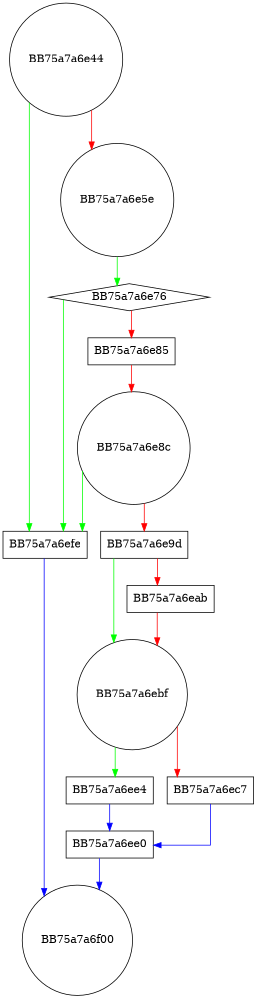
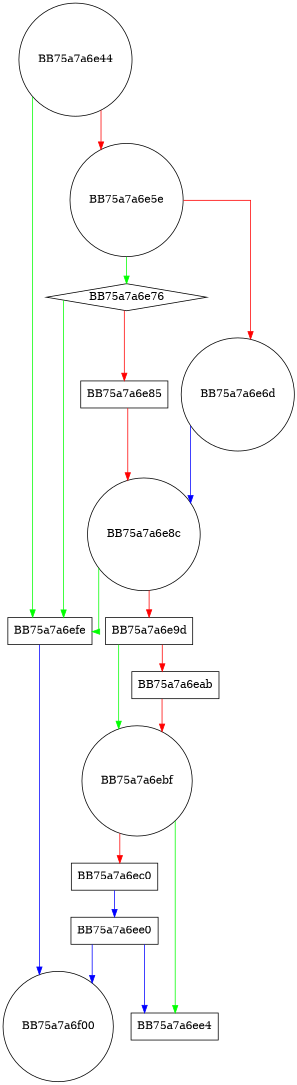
node "BB75a7a6e6d": added
node "BB75a7a6ec7": label "BB75a7a6ec7" -> "BB75a7a6ec0"
edge "BB75a7a6ee4" -> "BB75a7a6ee0": reversed
